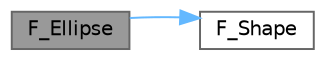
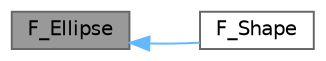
edge "F_Ellipse" -> "F_Shape": reversed
